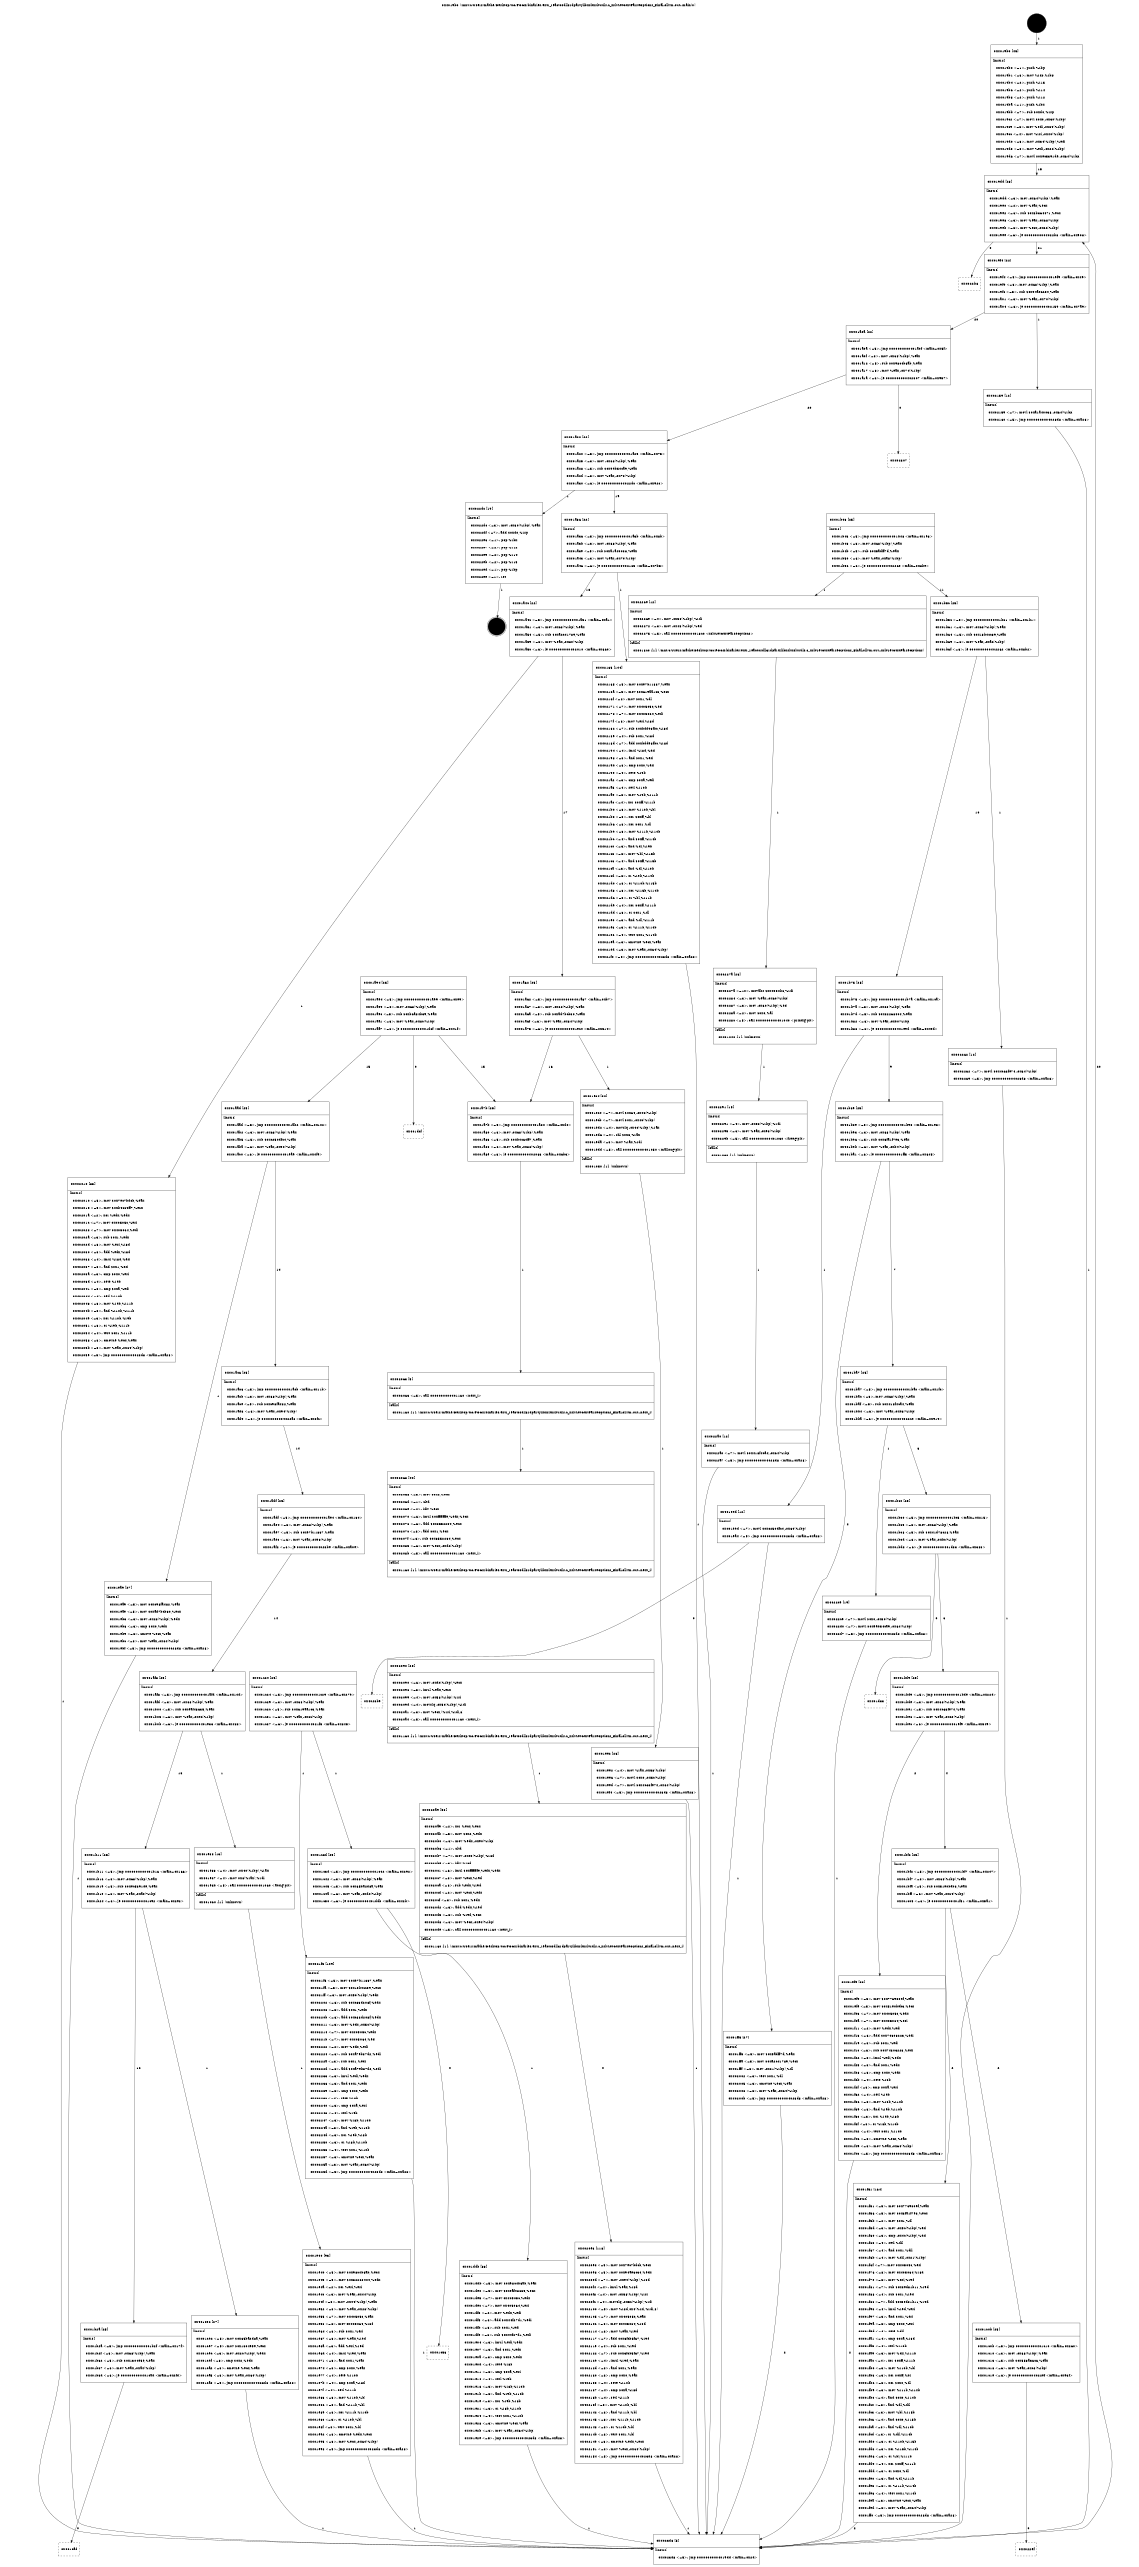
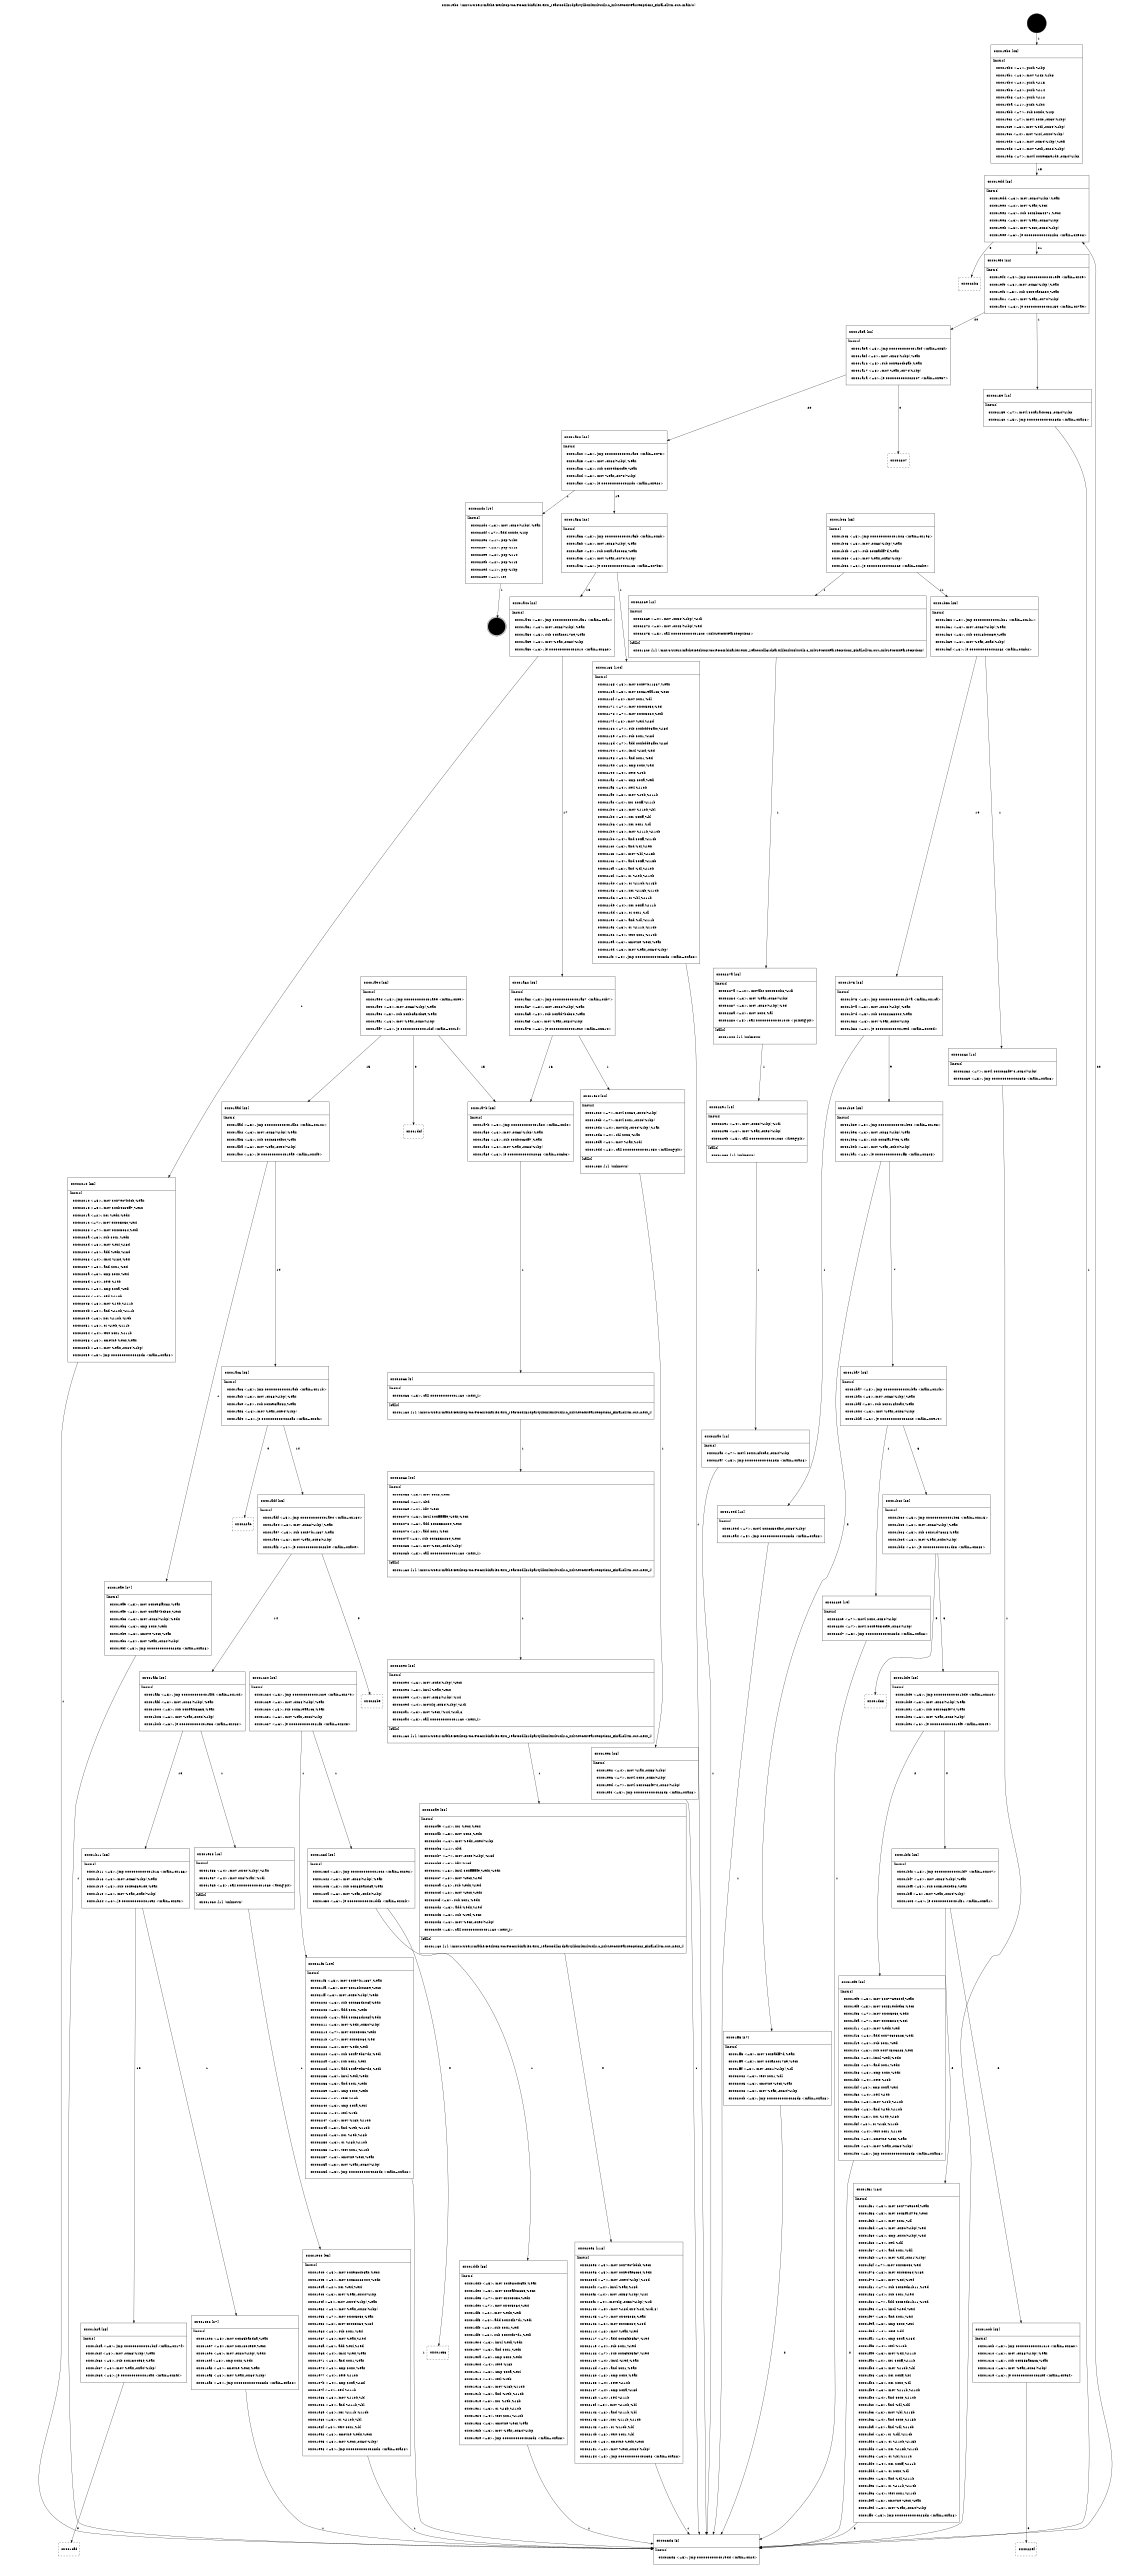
node "0x4022ac": added
edge "0x402068 [40]" -> "0x402090 [25]": added, label "1"
edge "0x401e9d [12]" -> "0x4023be": now "0x401adf [25]" -> "0x4023be"
